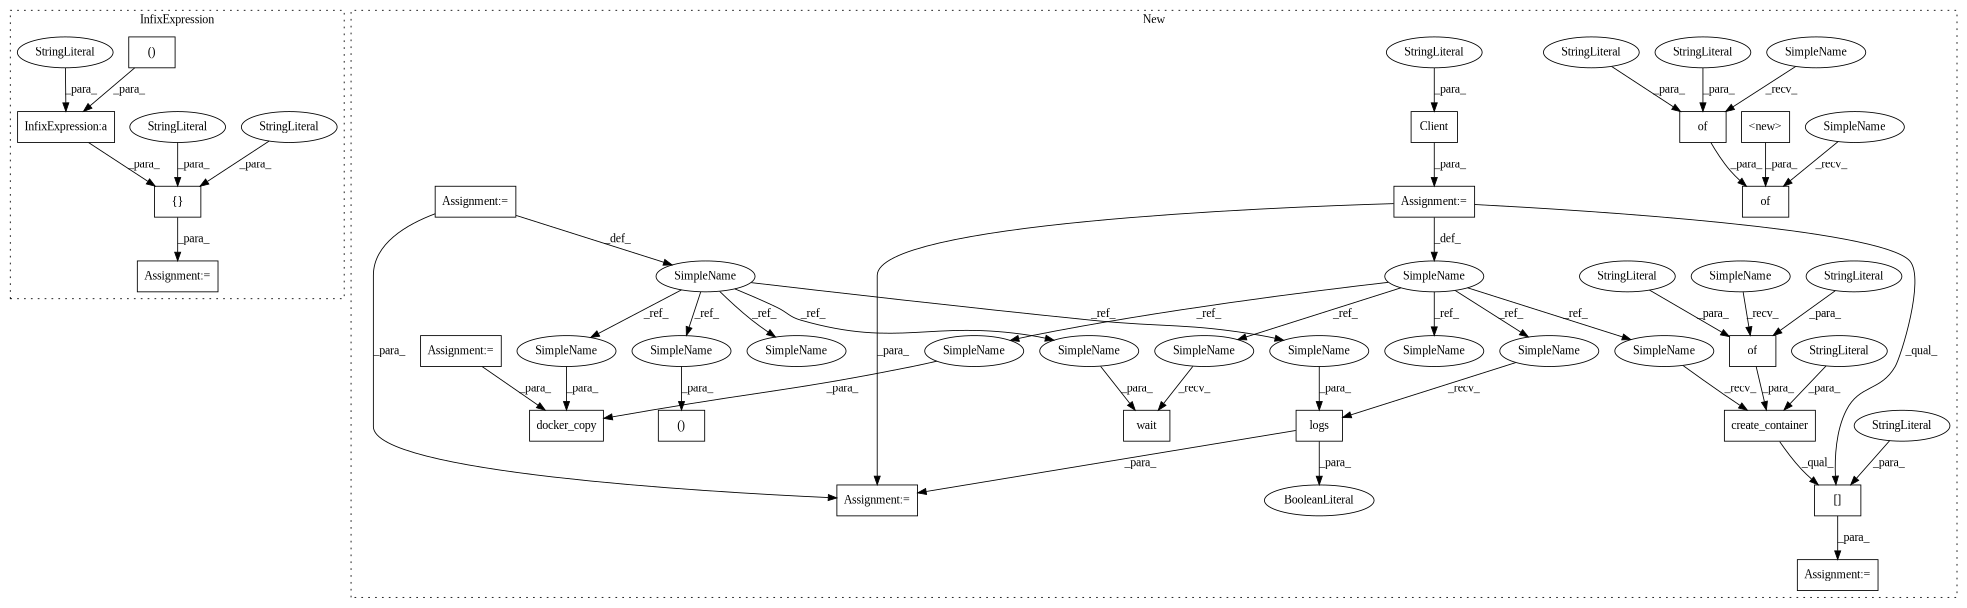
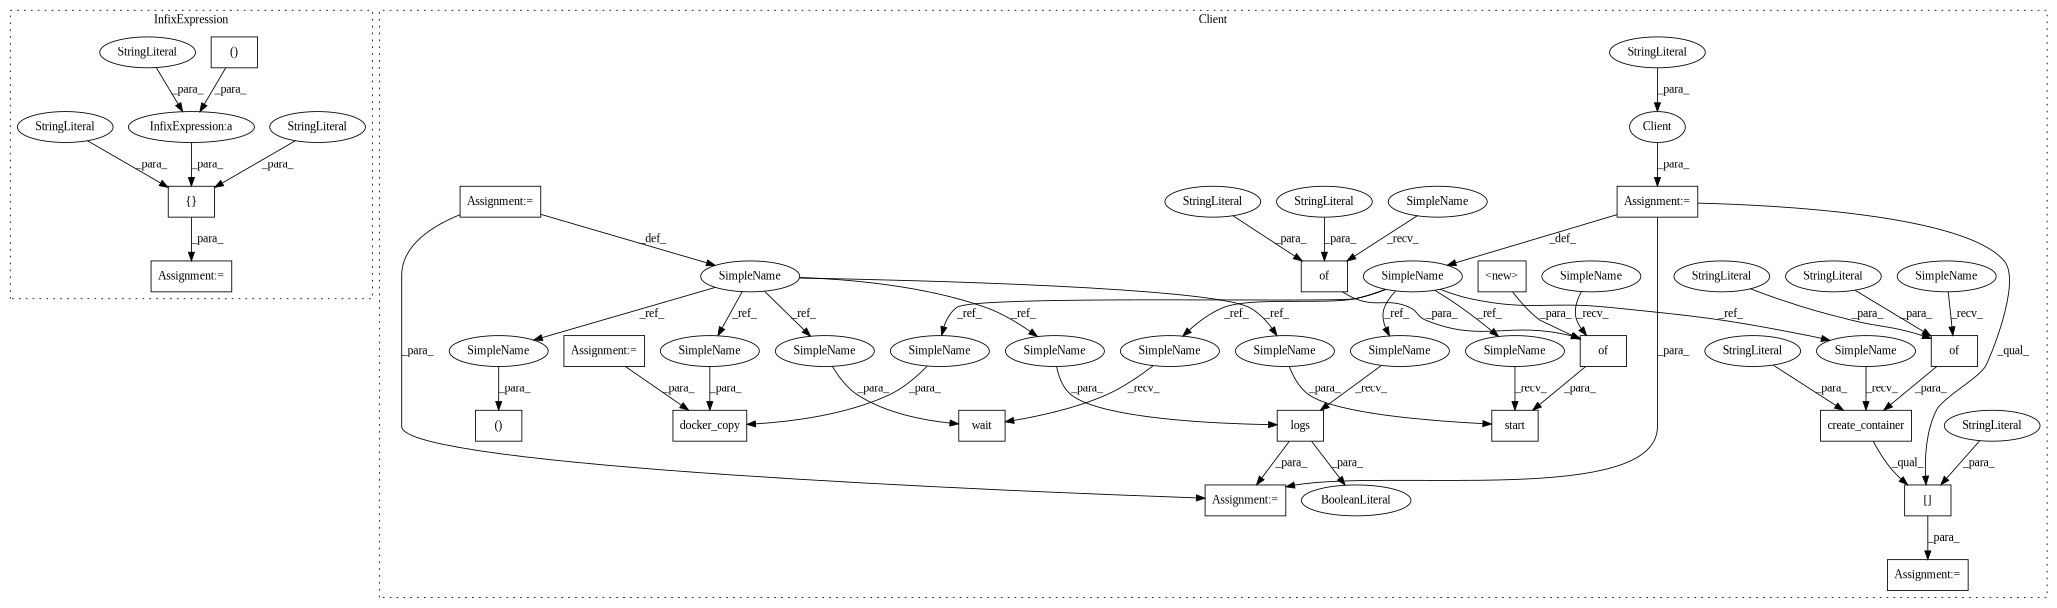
cluster "New": label "New" -> "Client"
node "InfixExpression:a": shape box -> ellipse
node "Client": shape box -> ellipse
node "start": added
